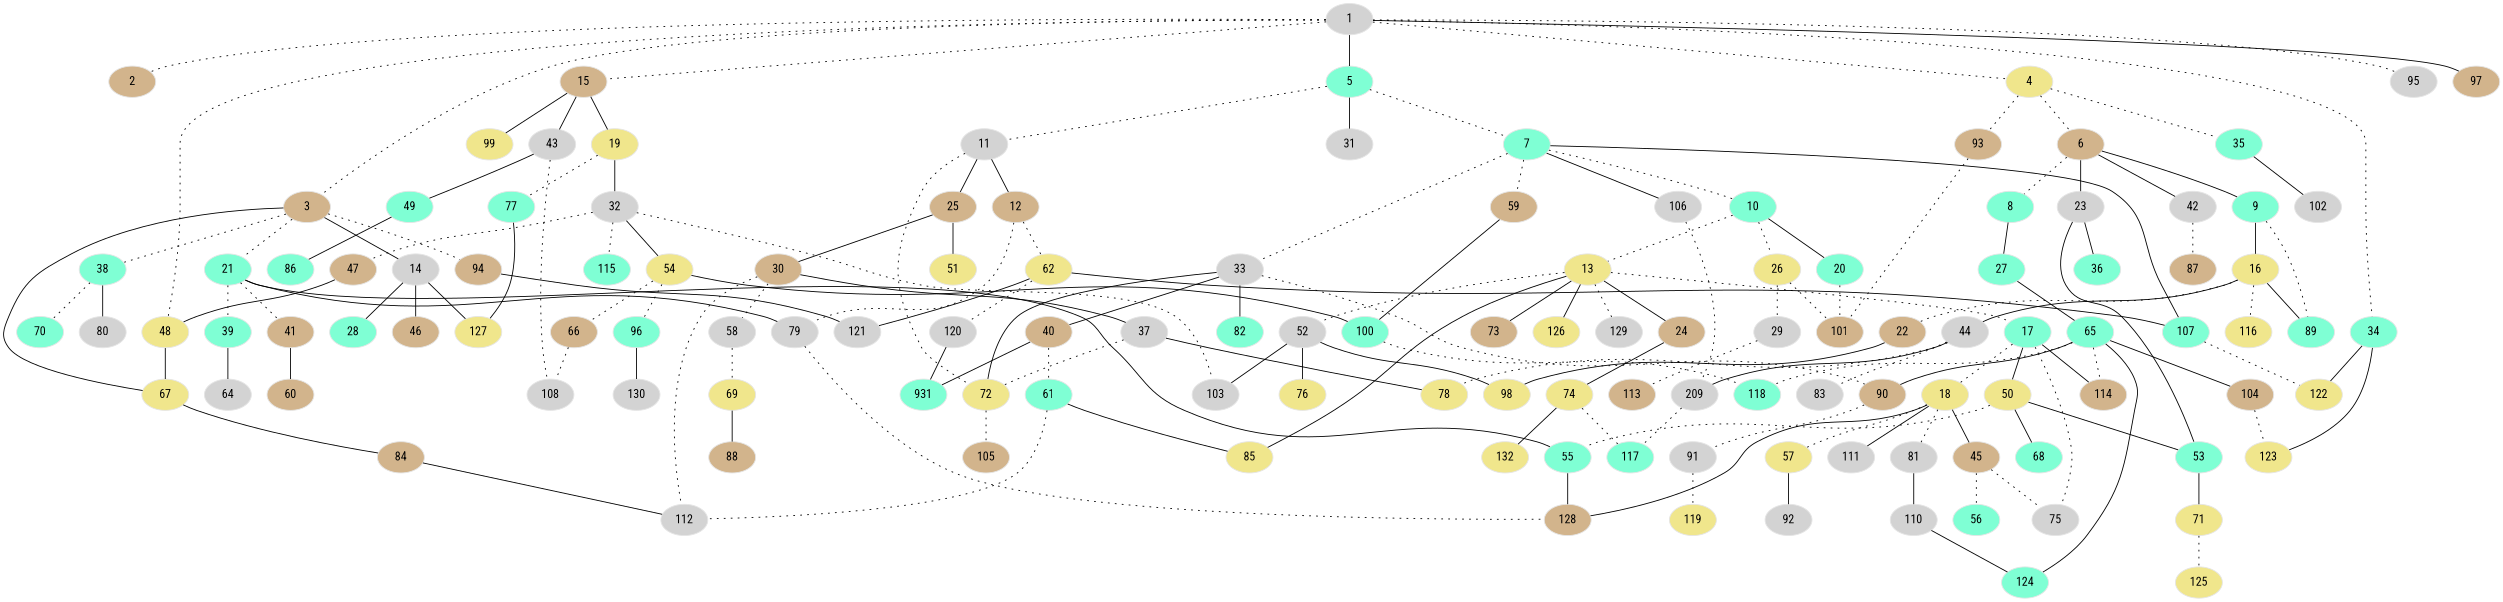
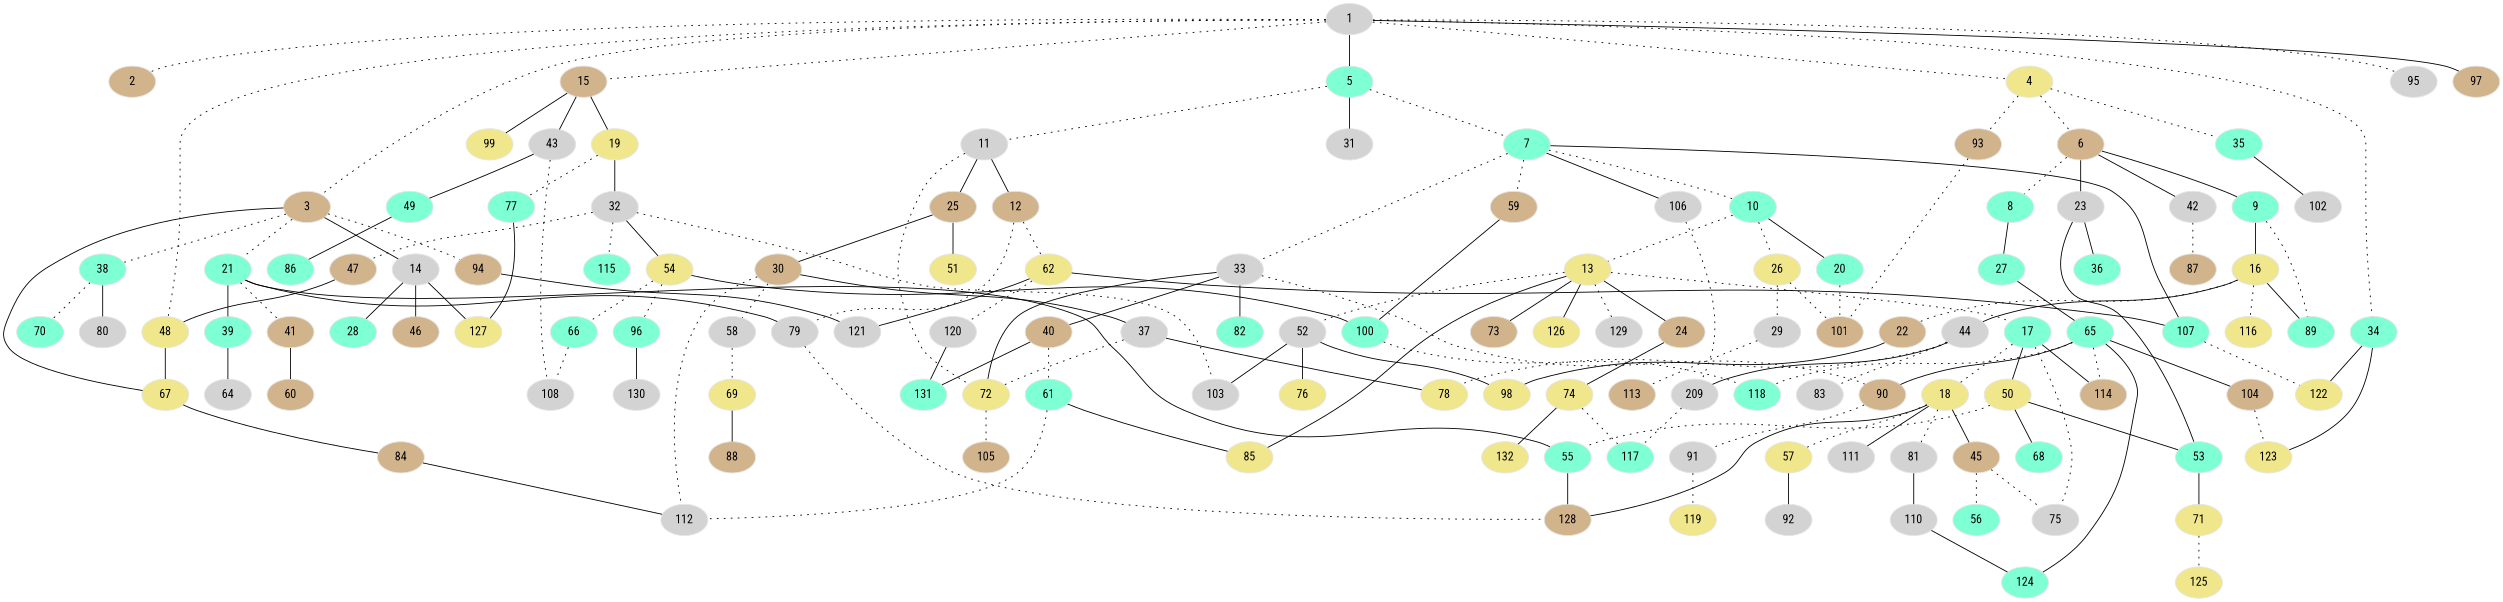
edge "21" -- "39": style dotted -> solid
node "66": fillcolor tan -> aquamarine
node "931": label "931" -> "131"
